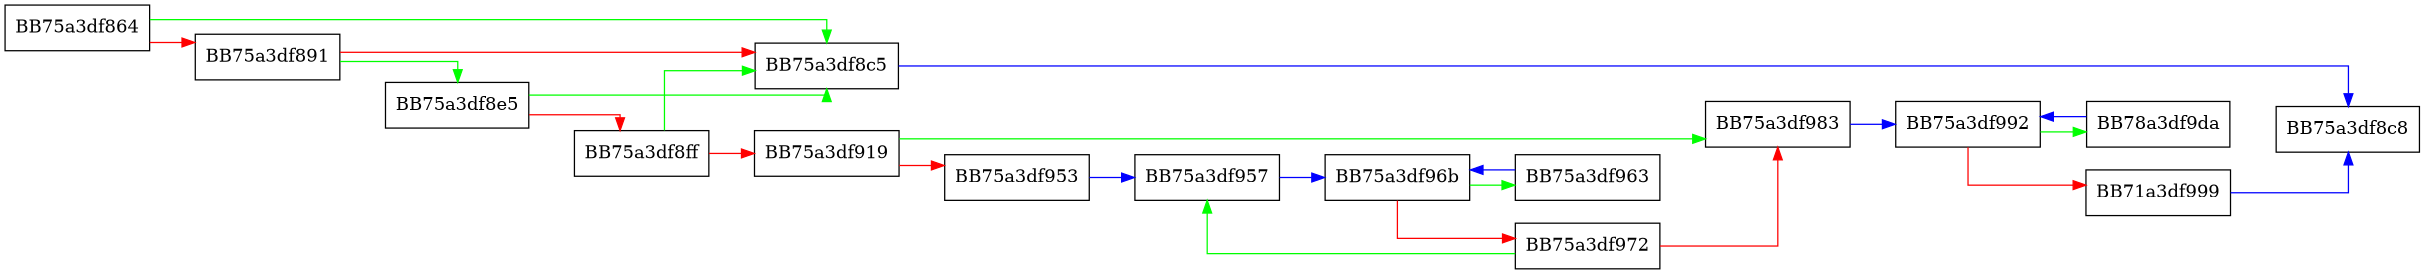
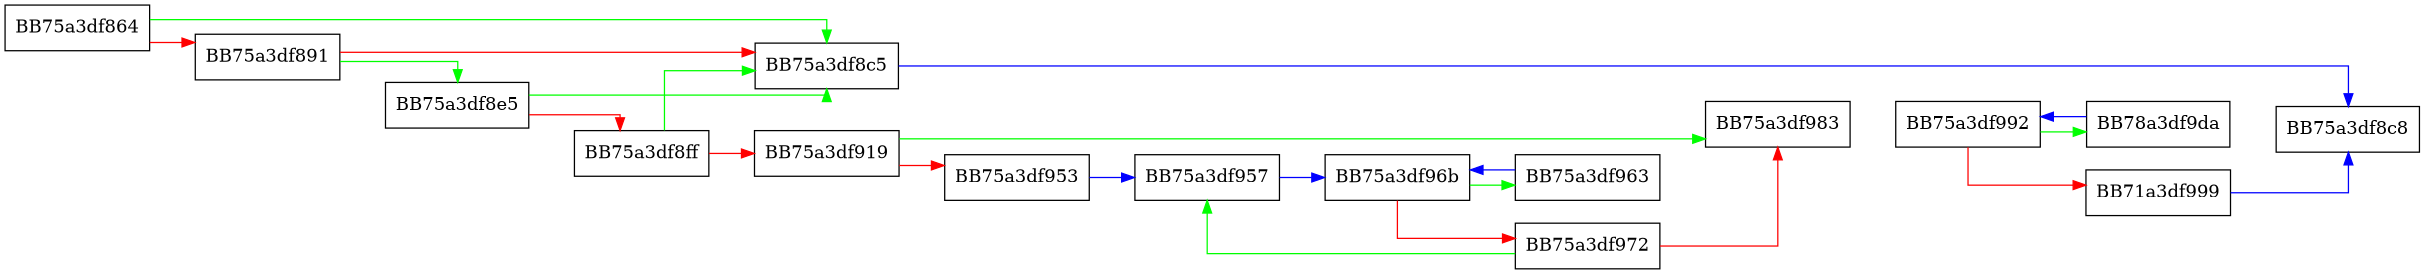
edge "BB75a3df983" -> "BB75a3df992": removed
